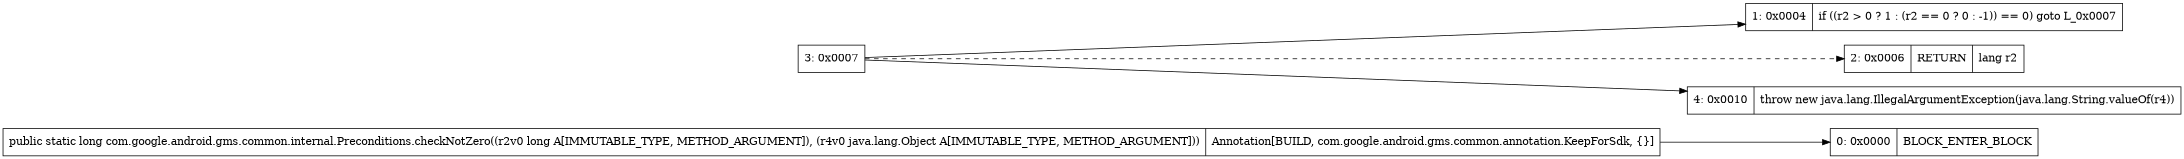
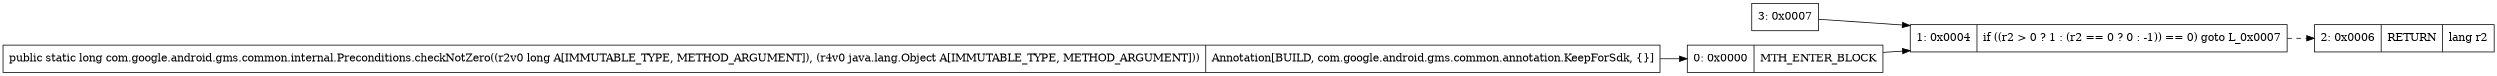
edge "0: 0x0000" -> "1: 0x0004": added
edge "3: 0x0007" -> "2: 0x0006": now "1: 0x0004" -> "2: 0x0006"
node "4: 0x0010": removed
node "0: 0x0000": text "BLOCK_ENTER_BLOCK" -> "MTH_ENTER_BLOCK"
